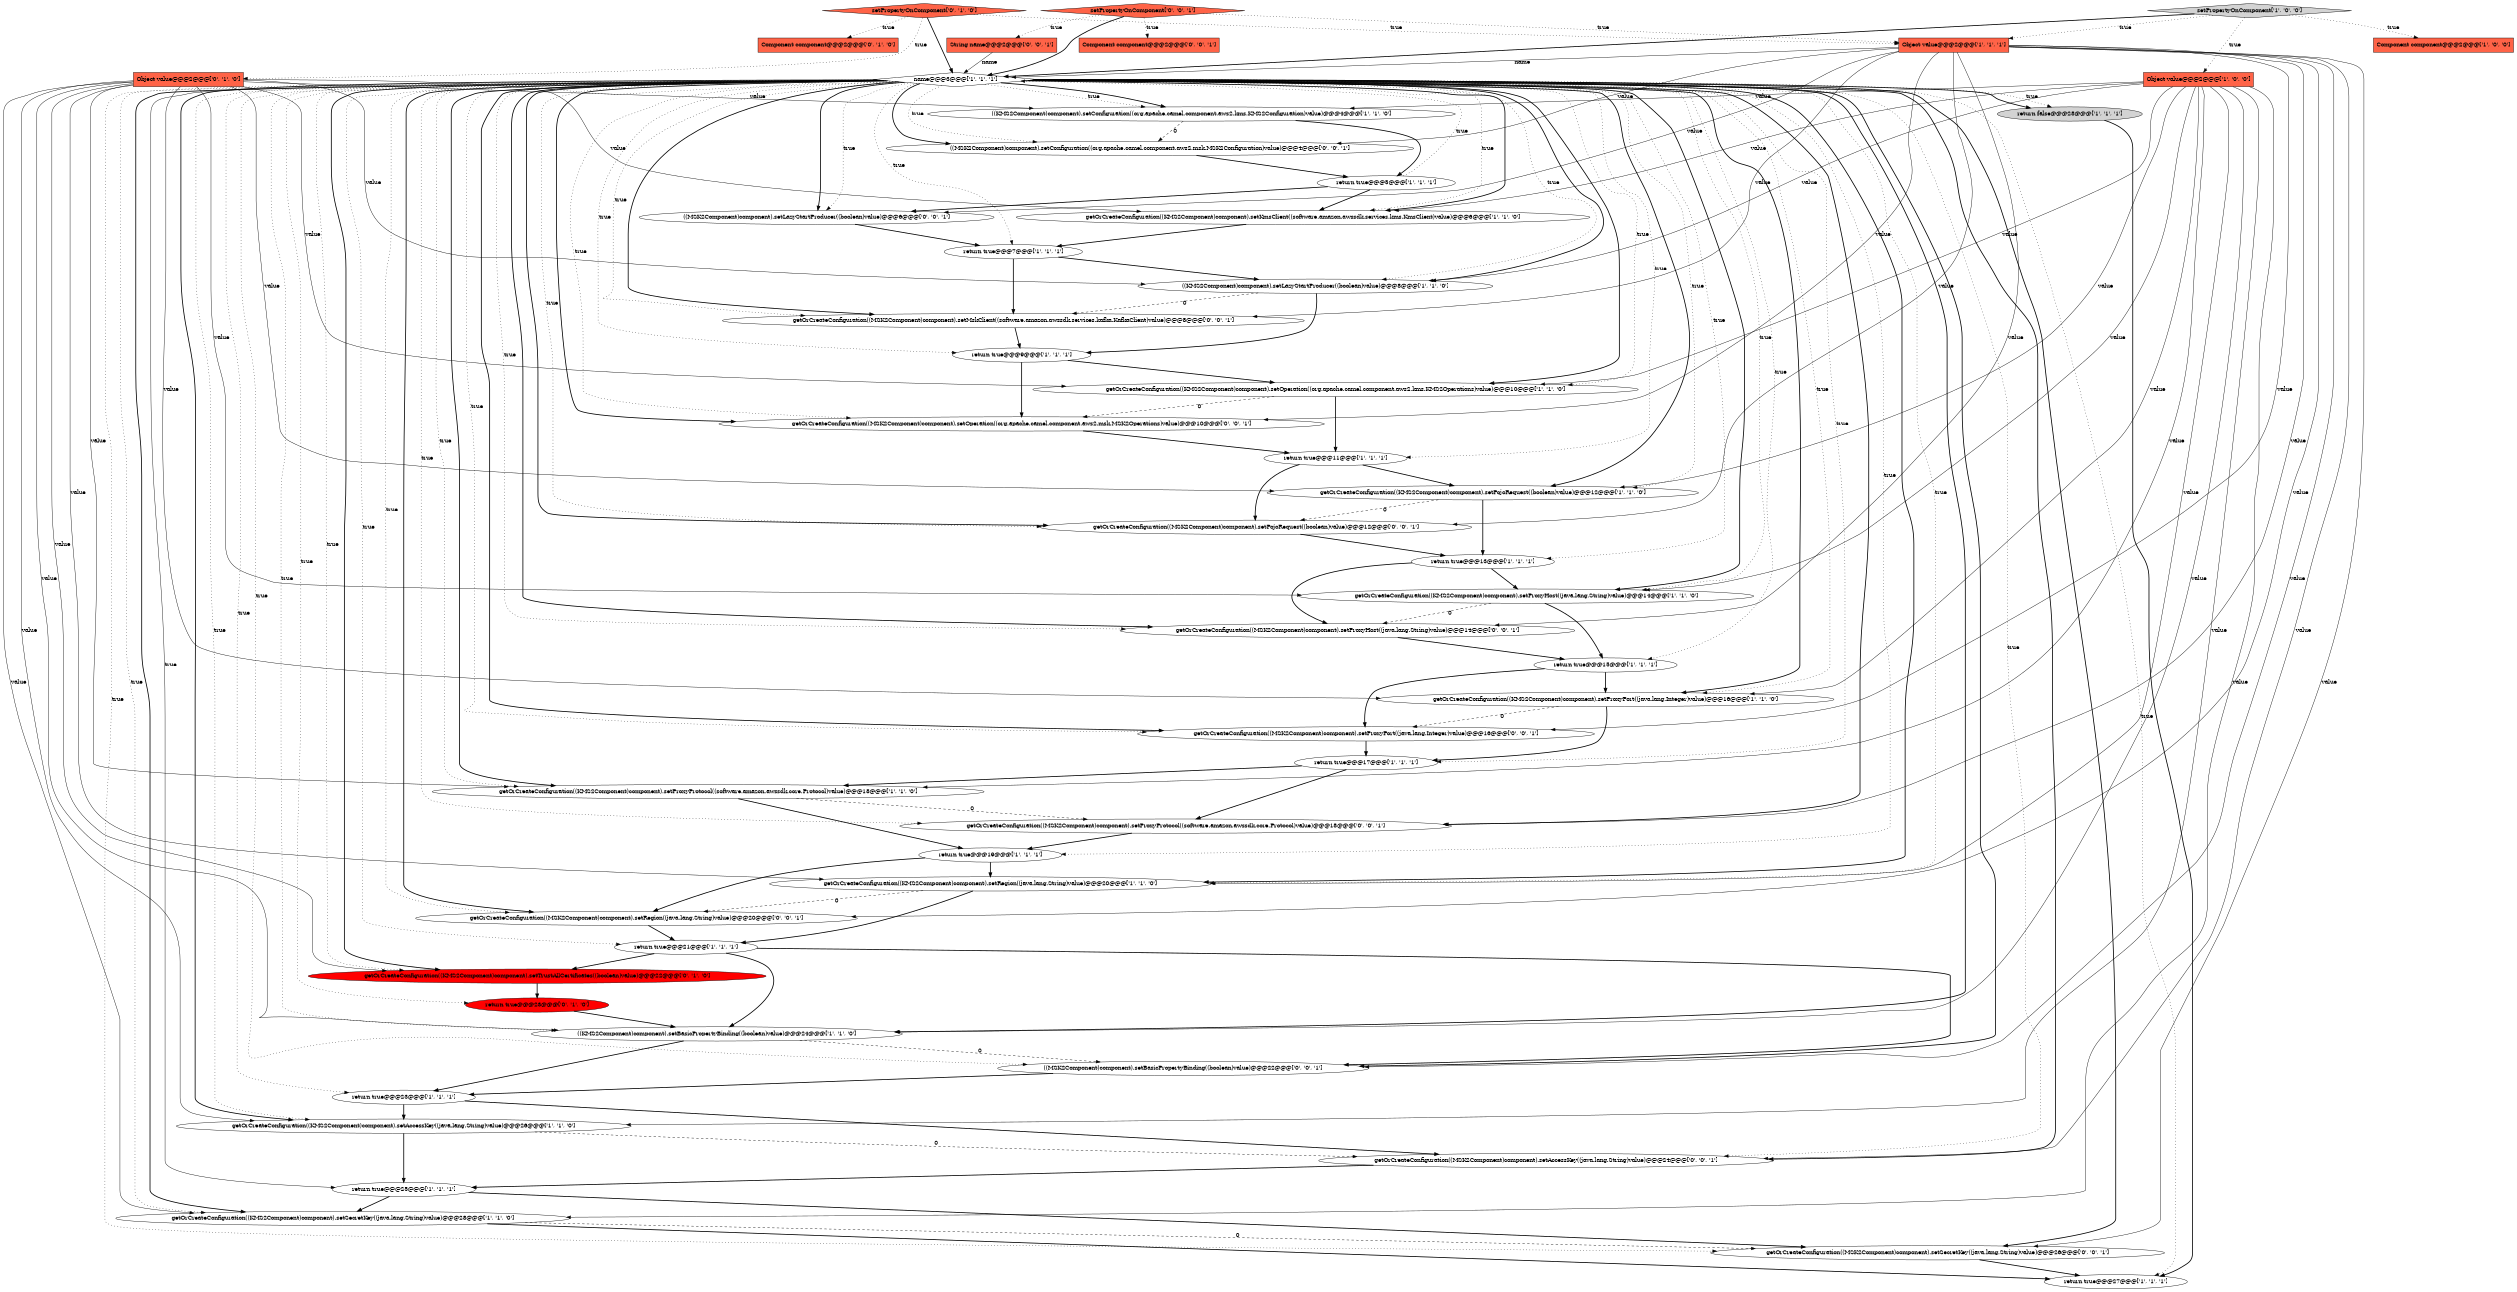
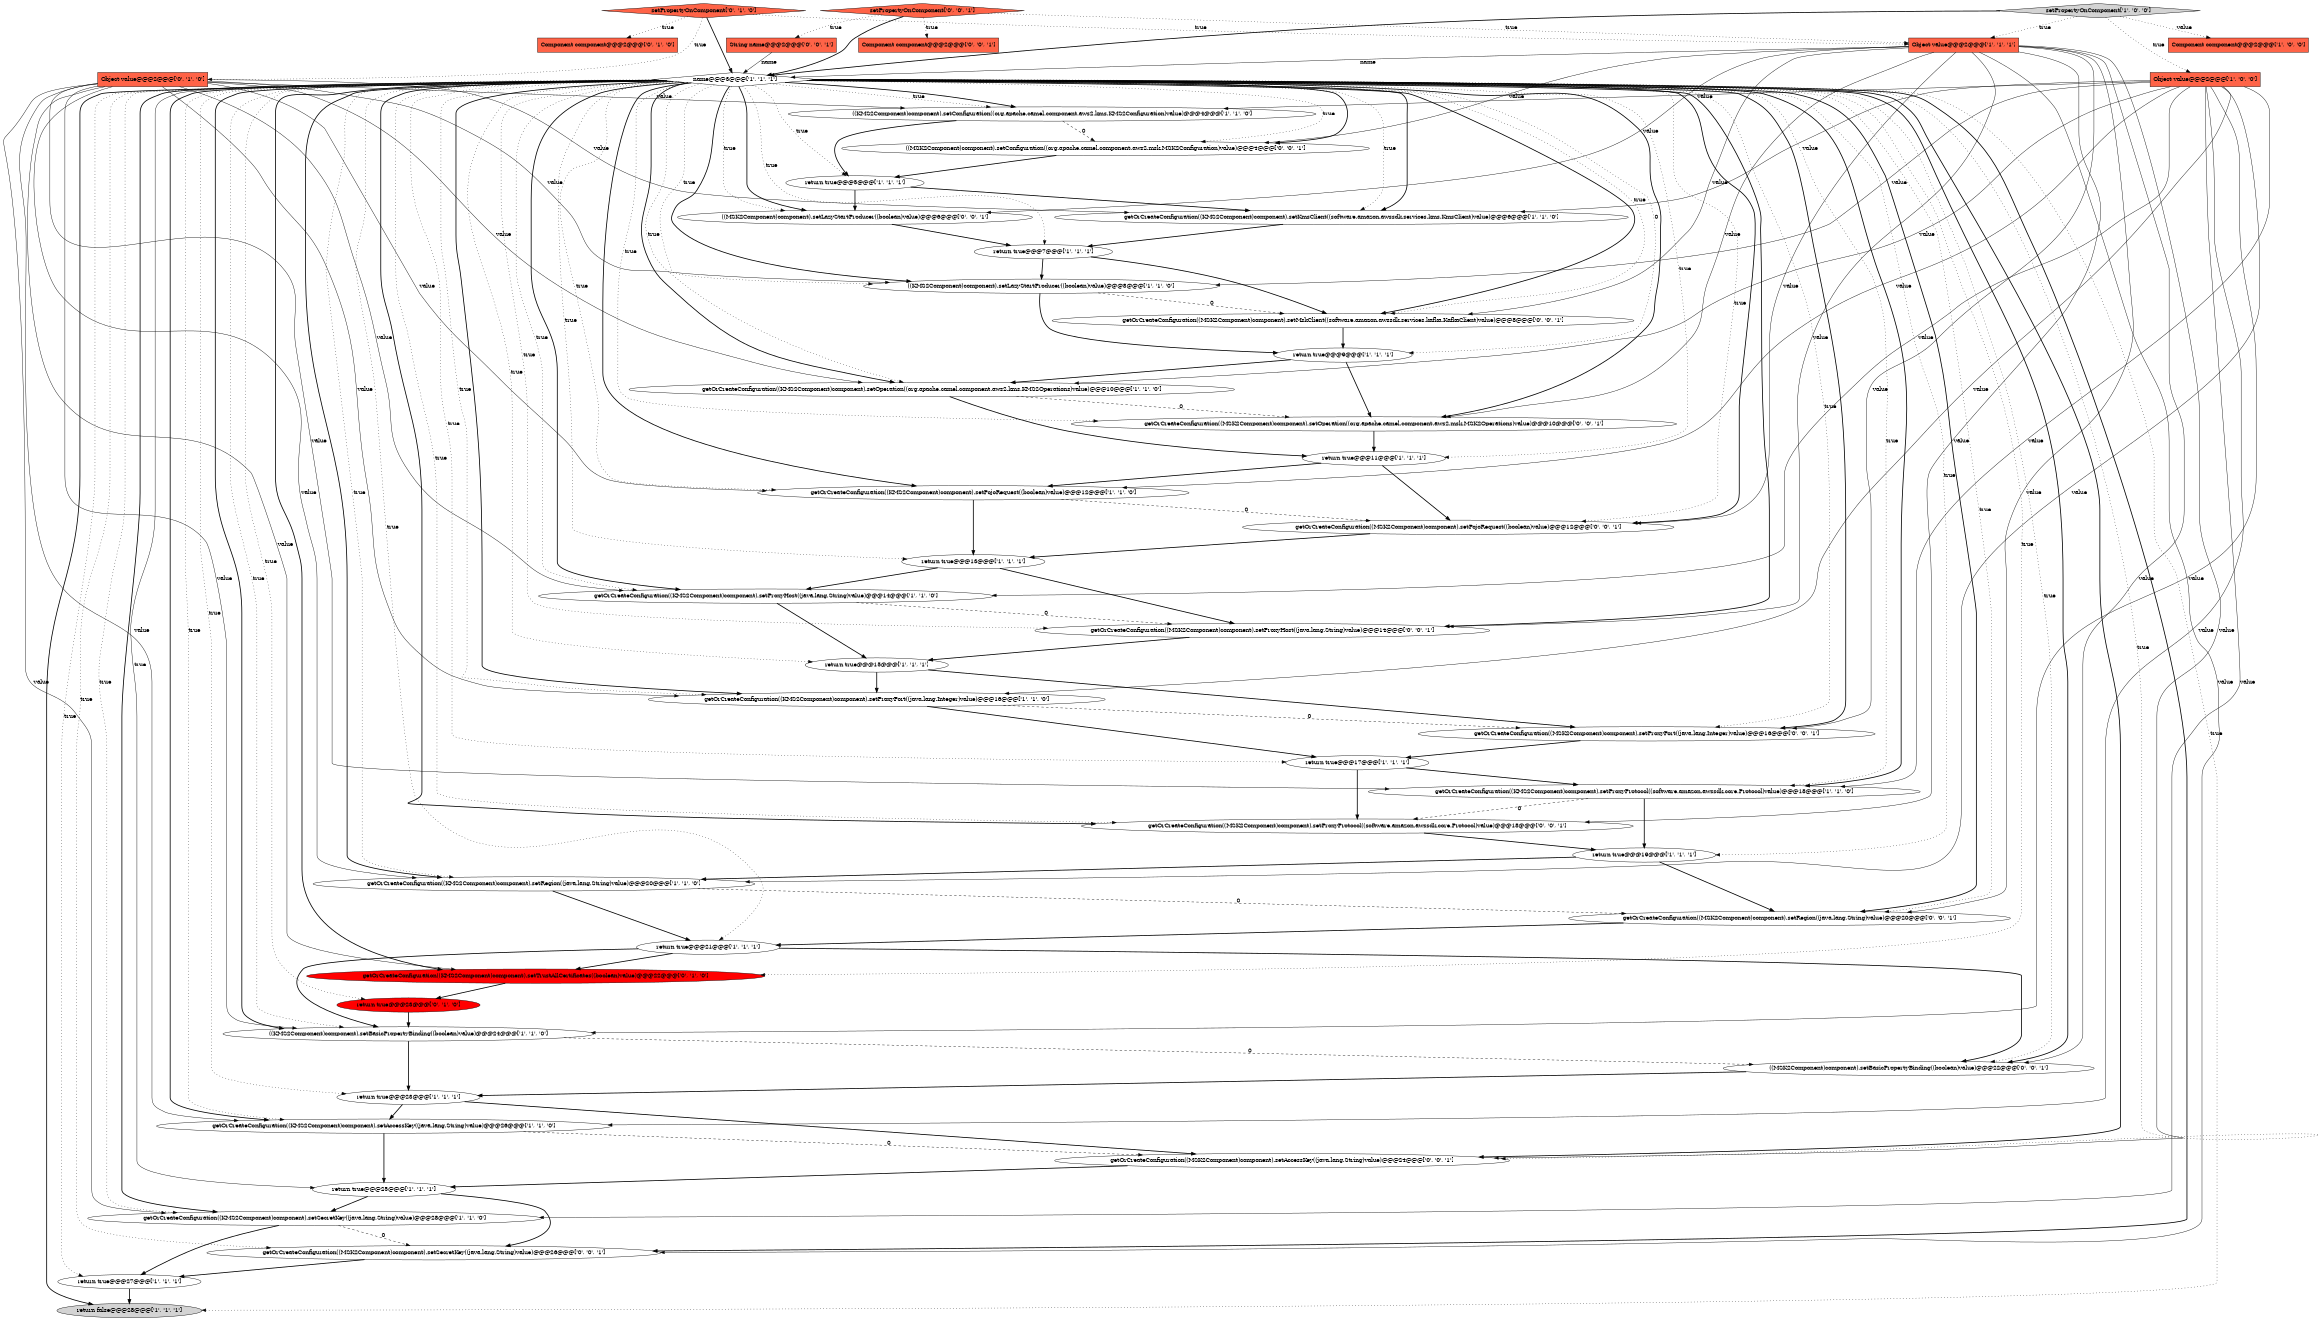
edge "setPropertyOnComponent['1', '0', '0']" -> "Component component@@@2@@@['1', '0', '0']": label "true" -> "value"
edge "return true@@@5@@@['1', '1', '1']" -> "name@@@3@@@['1', '1', '1']": reversed
edge "name@@@3@@@['1', '1', '1']" -> "return true@@@9@@@['1', '1', '1']": label "true" -> "0"
edge "return false@@@28@@@['1', '1', '1']" -> "return true@@@27@@@['1', '1', '1']": reversed
